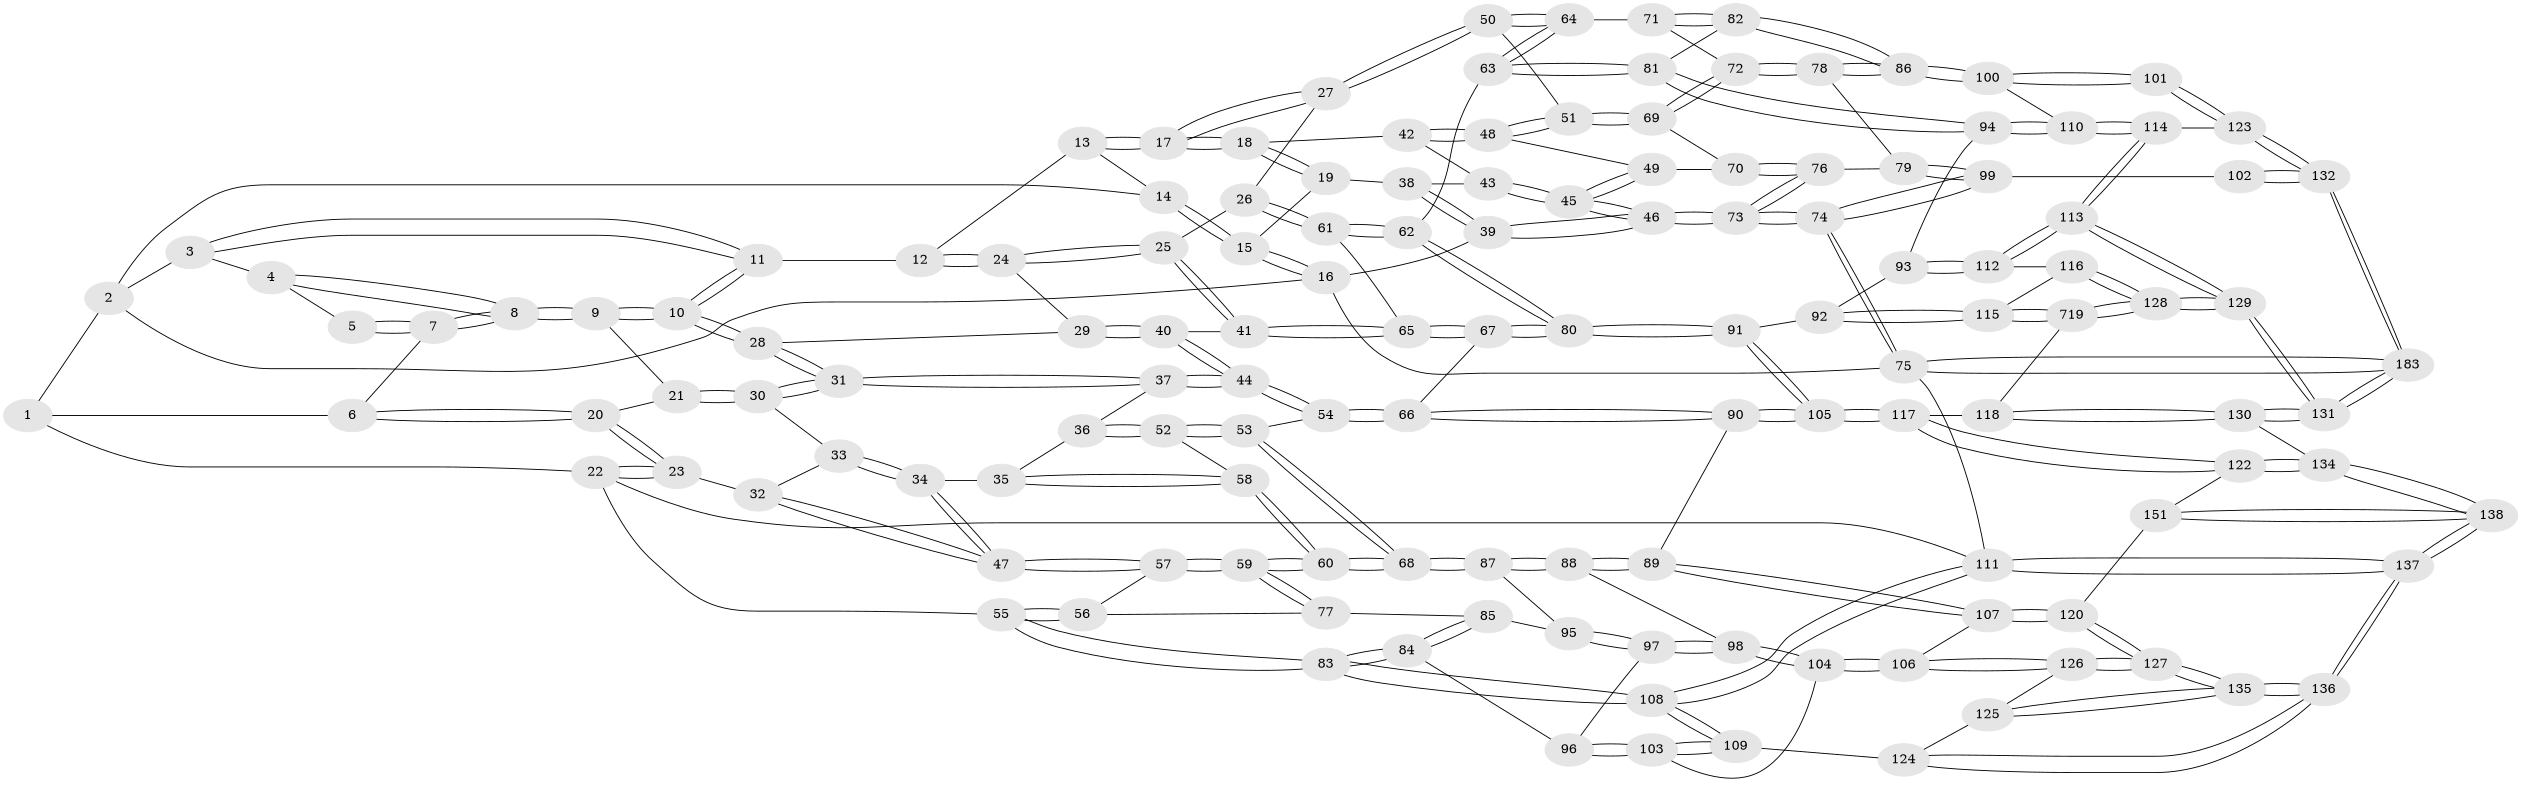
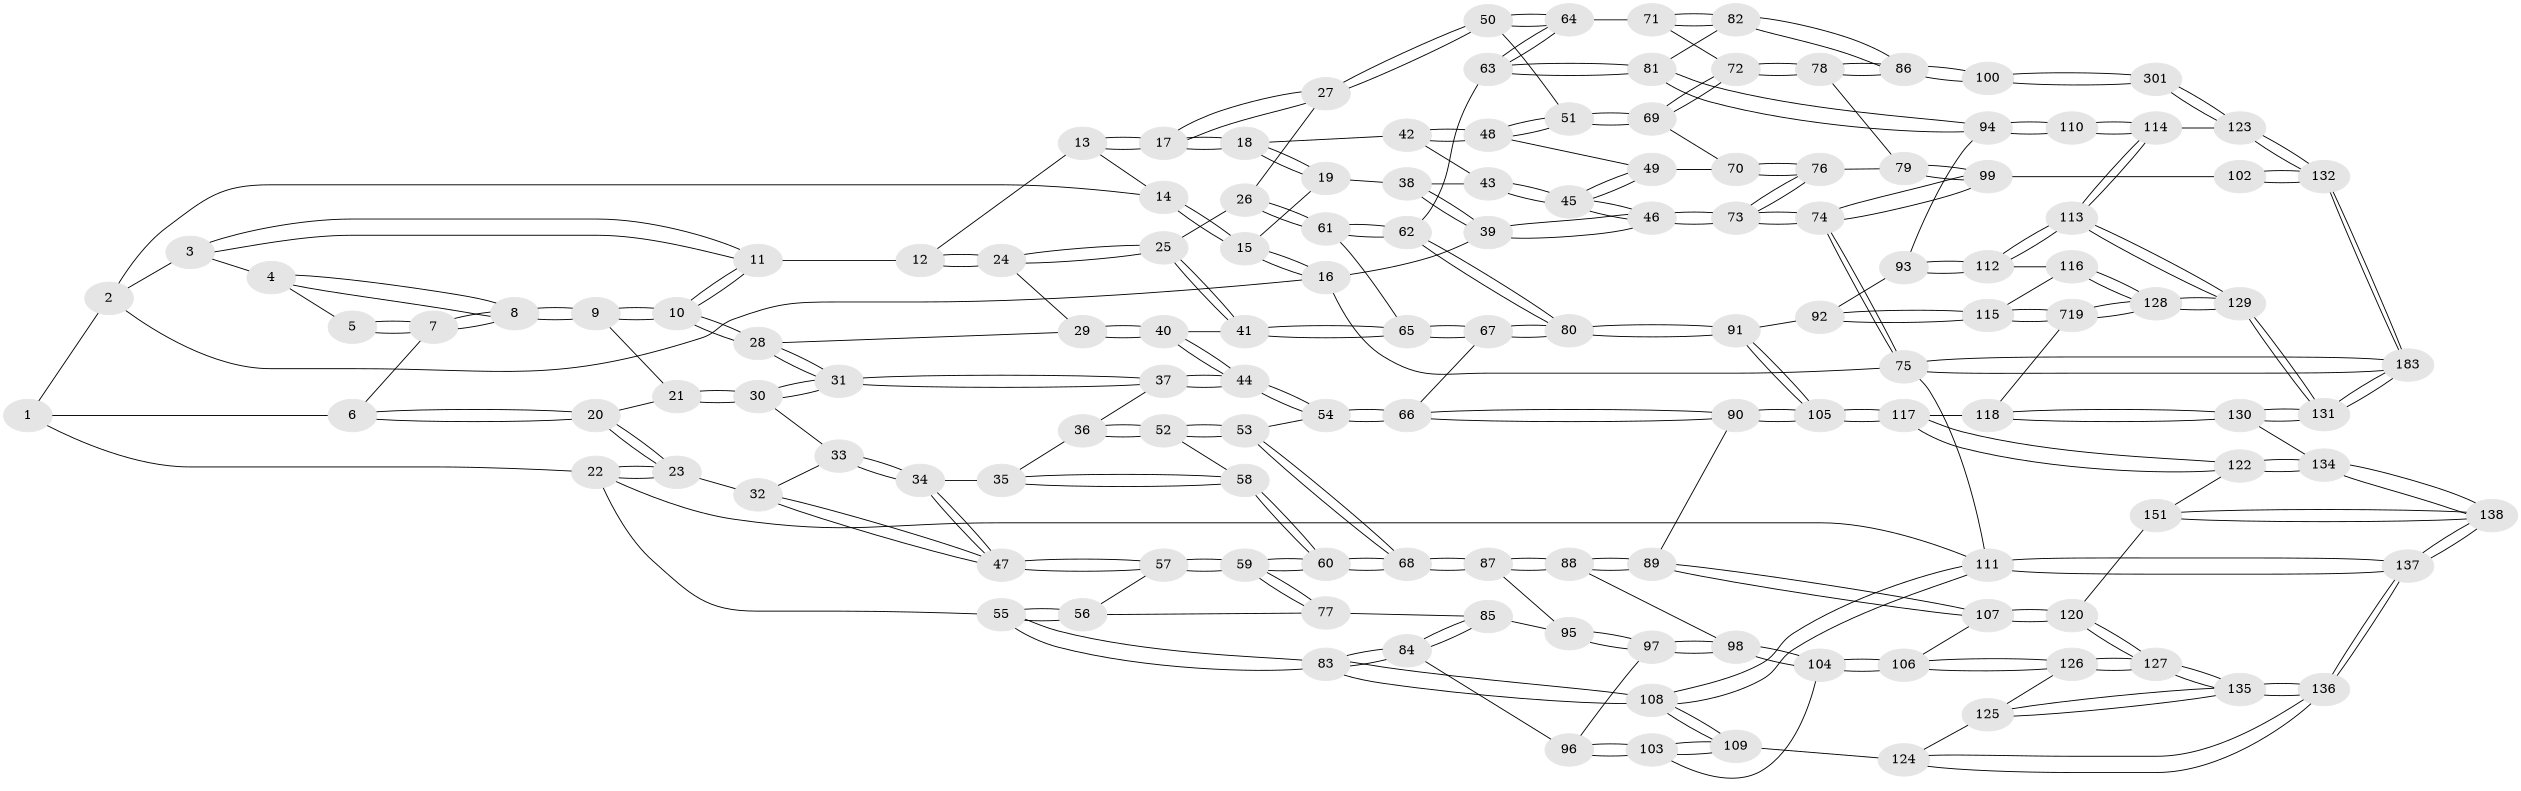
node "101": label "101" -> "301"
edge "100" -- "110": removed
